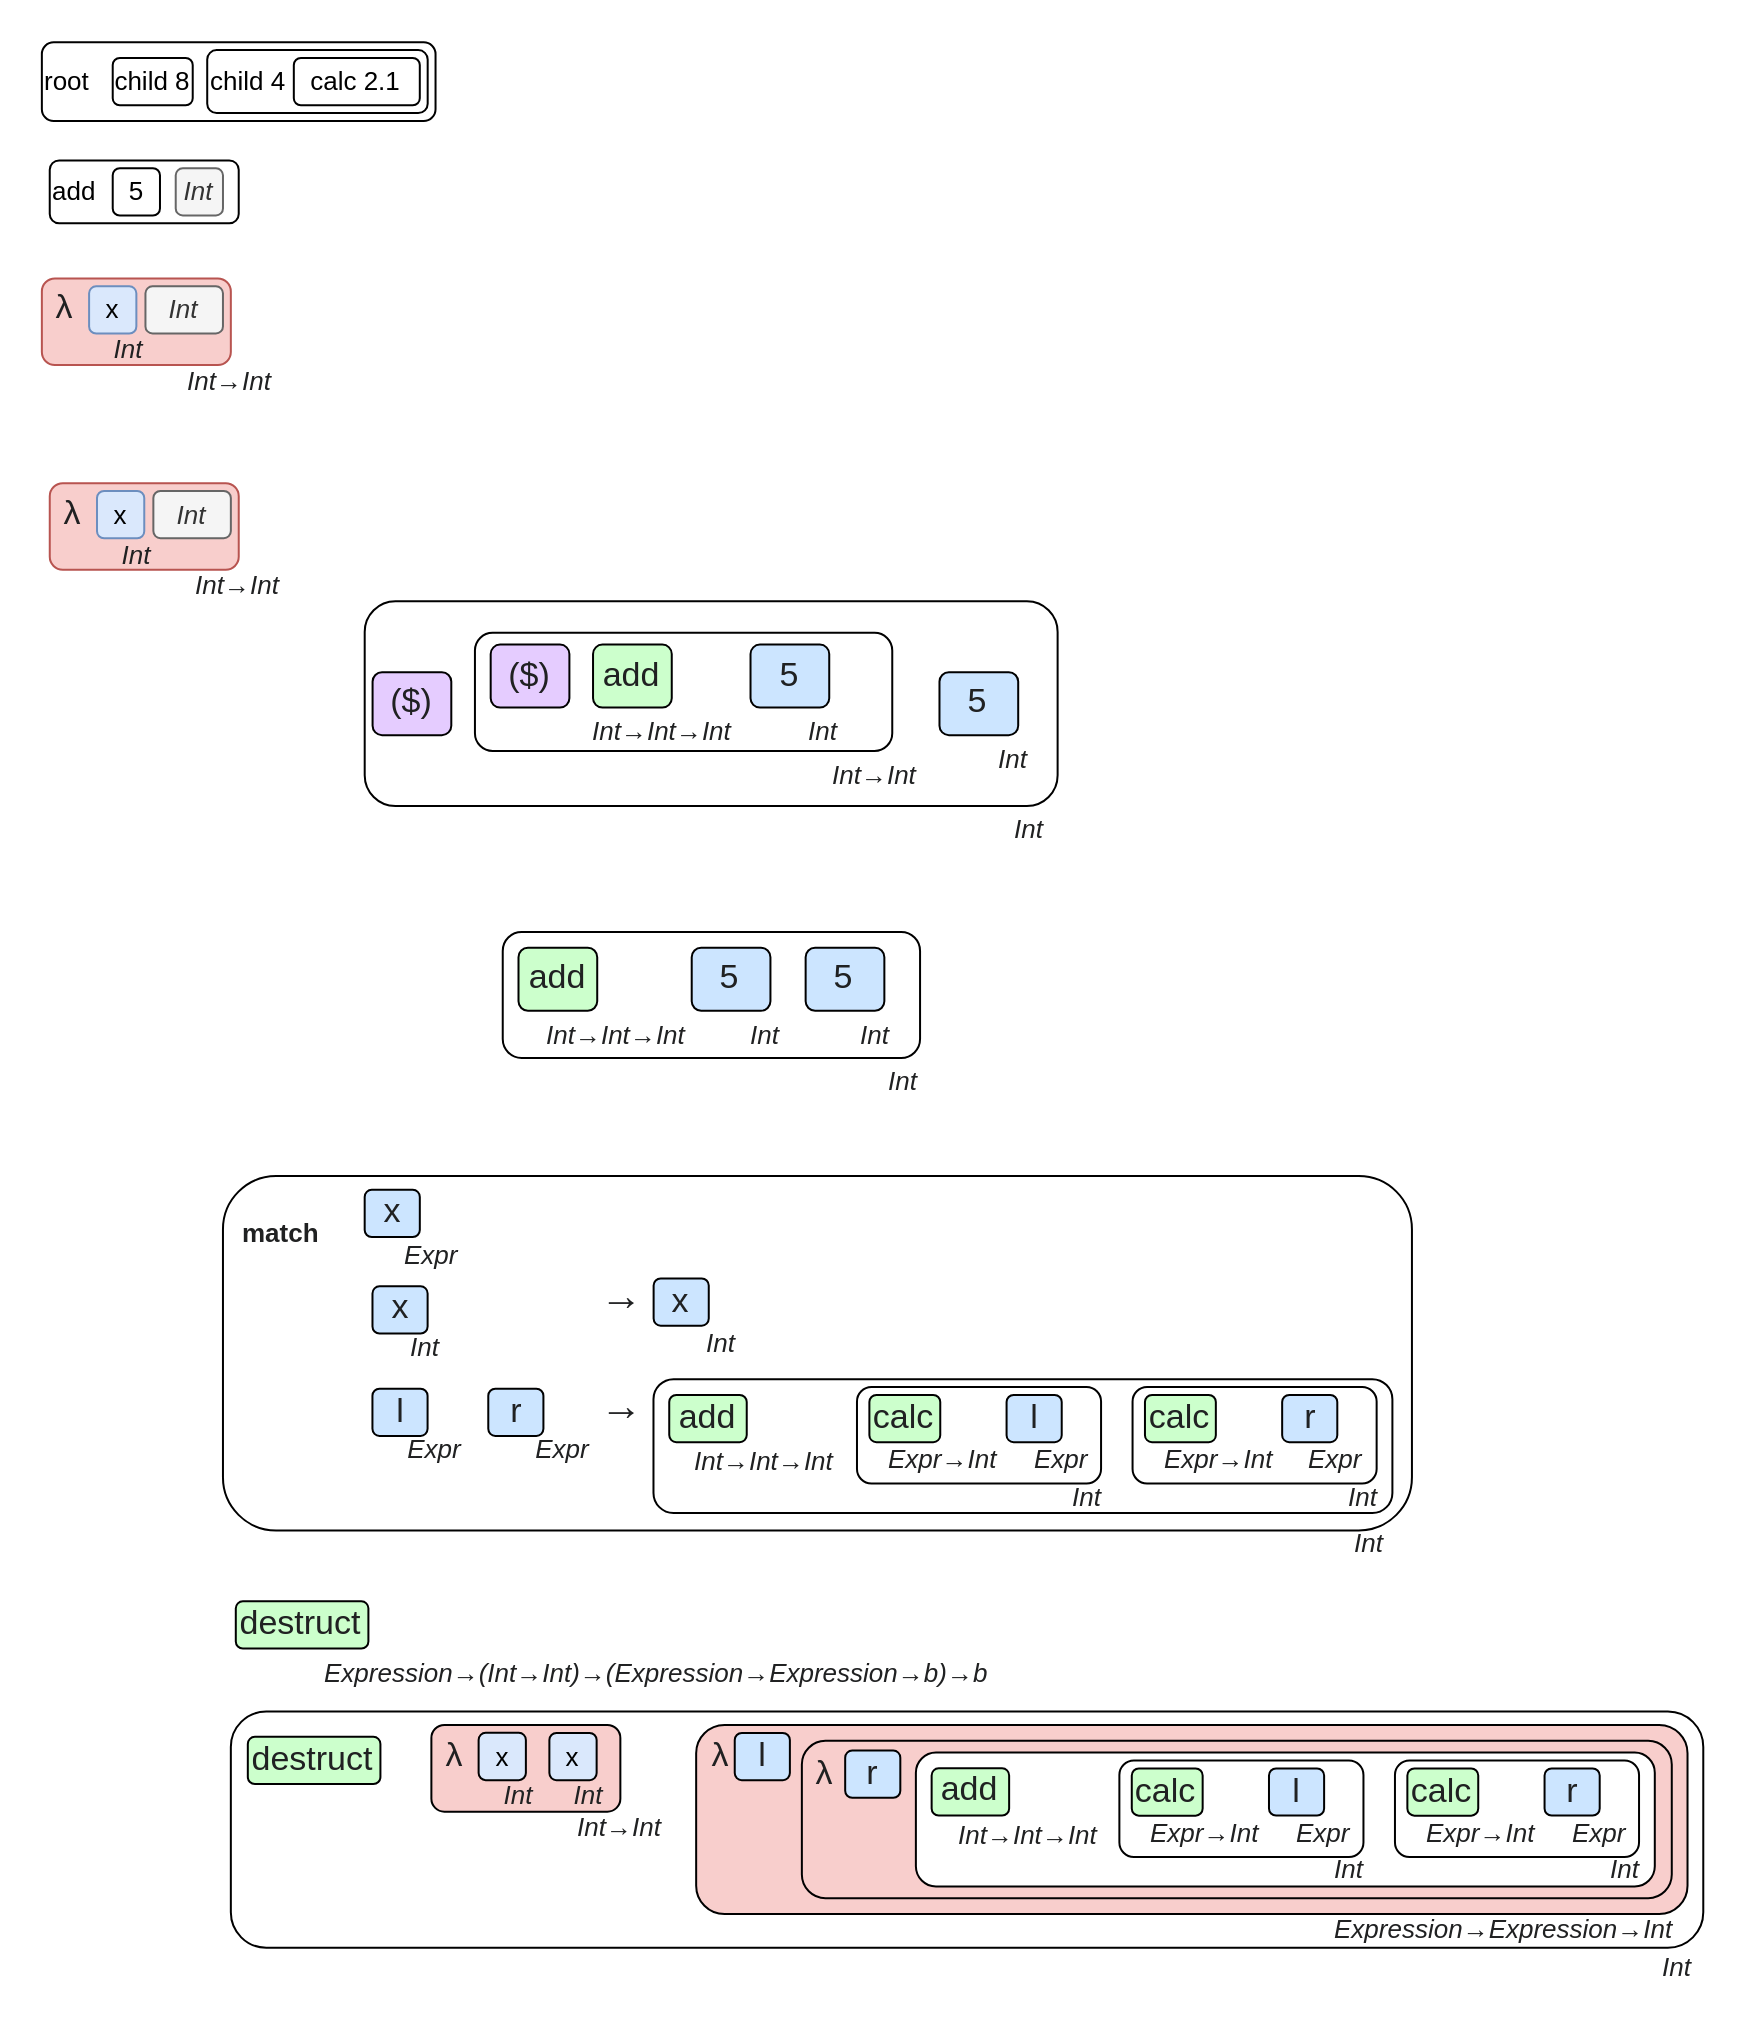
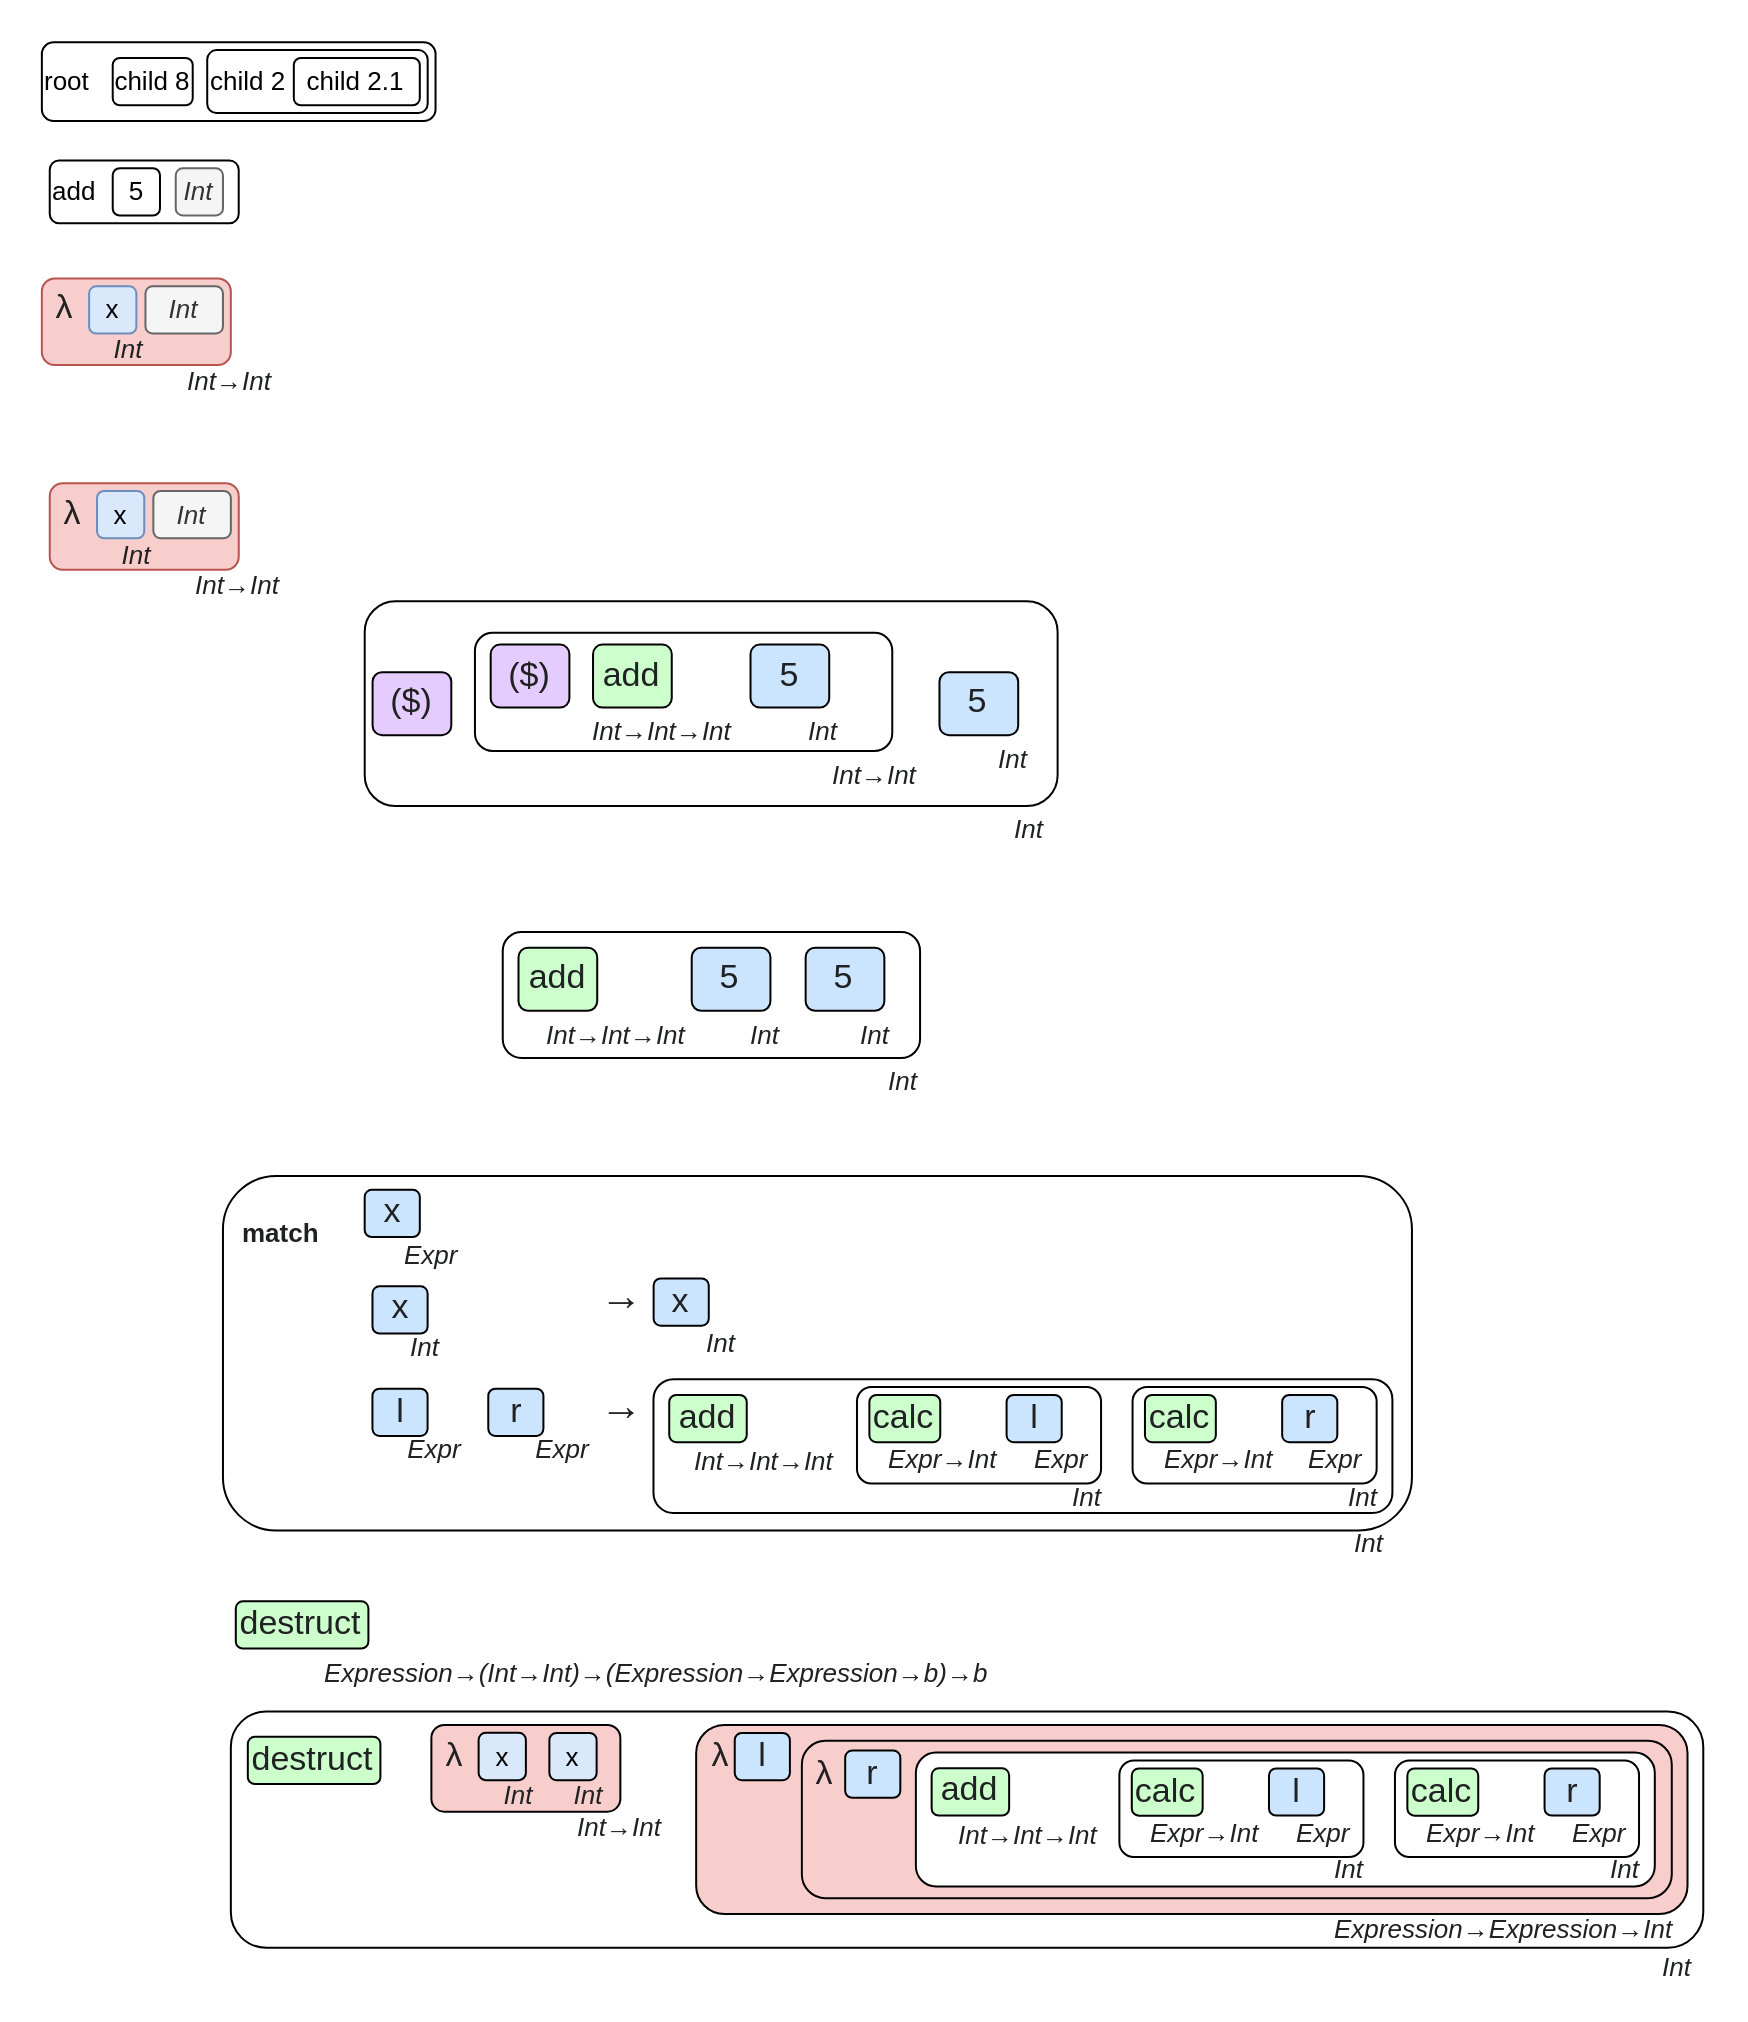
node "child 4": label "child 4" -> "child 2"
node "calc 2.1": label "calc 2.1" -> "child 2.1"
